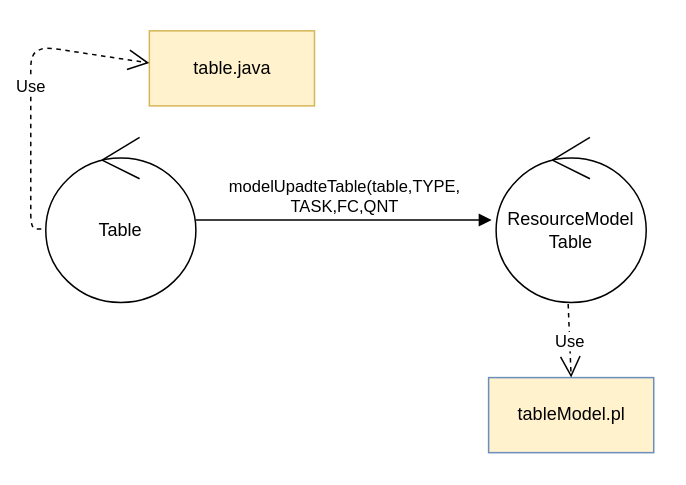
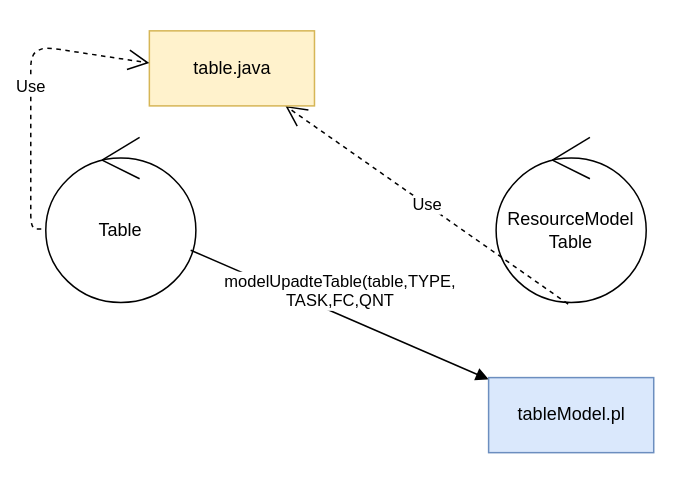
edge "Table" -> "ResourceModel Table": now "Table" -> "tableModel.pl"
edge "ResourceModel Table" -> "tableModel.pl": now "ResourceModel Table" -> "table.java"
node "tableModel.pl": fillcolor #fff2cc -> #dae8fc
